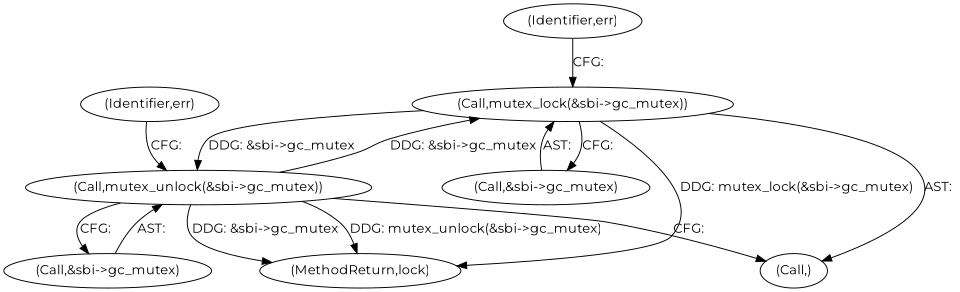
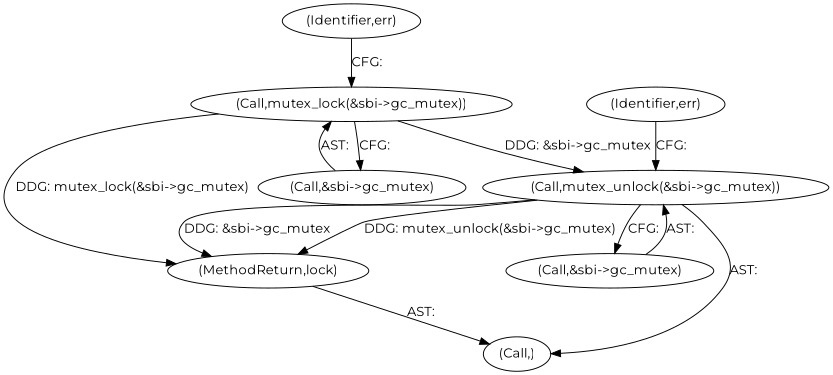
edge "(Call,mutex_unlock(&sbi->gc_mutex))" -> "(Call,mutex_lock(&sbi->gc_mutex))": removed, label "DDG: &sbi->gc_mutex"
edge "(Call,mutex_lock(&sbi->gc_mutex))" -> "(Call,)": now "(MethodReturn,lock)" -> "(Call,)"
edge "(Call,mutex_unlock(&sbi->gc_mutex))" -> "(Call,)": label "CFG: " -> "AST: "
